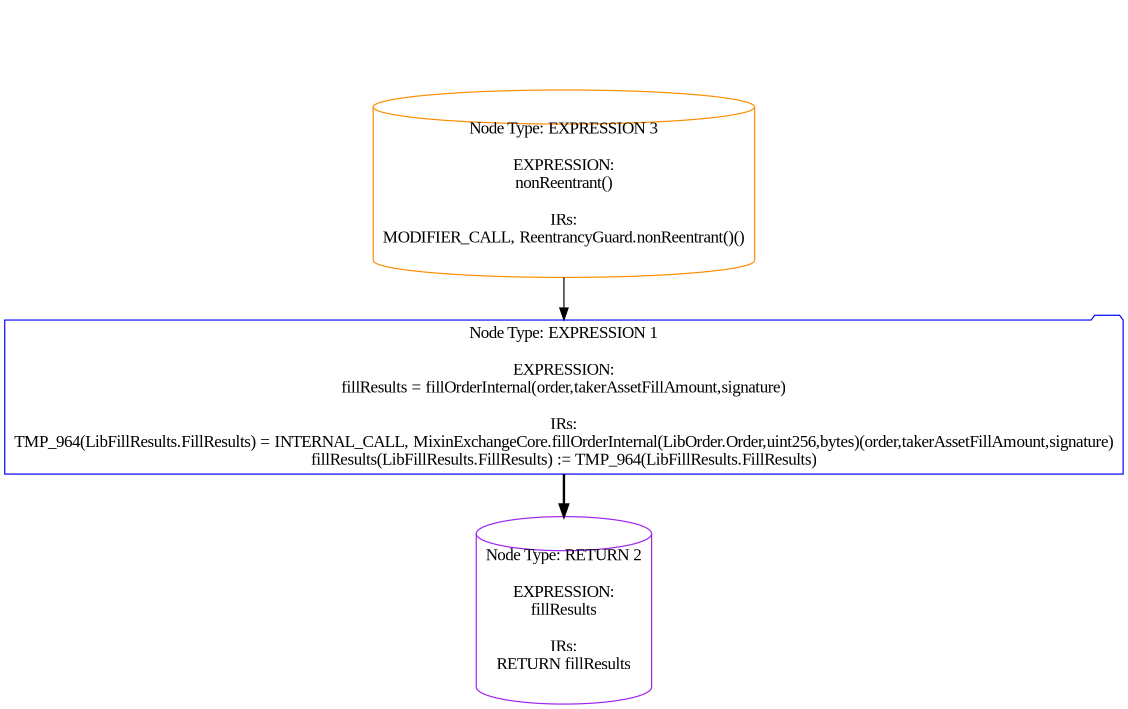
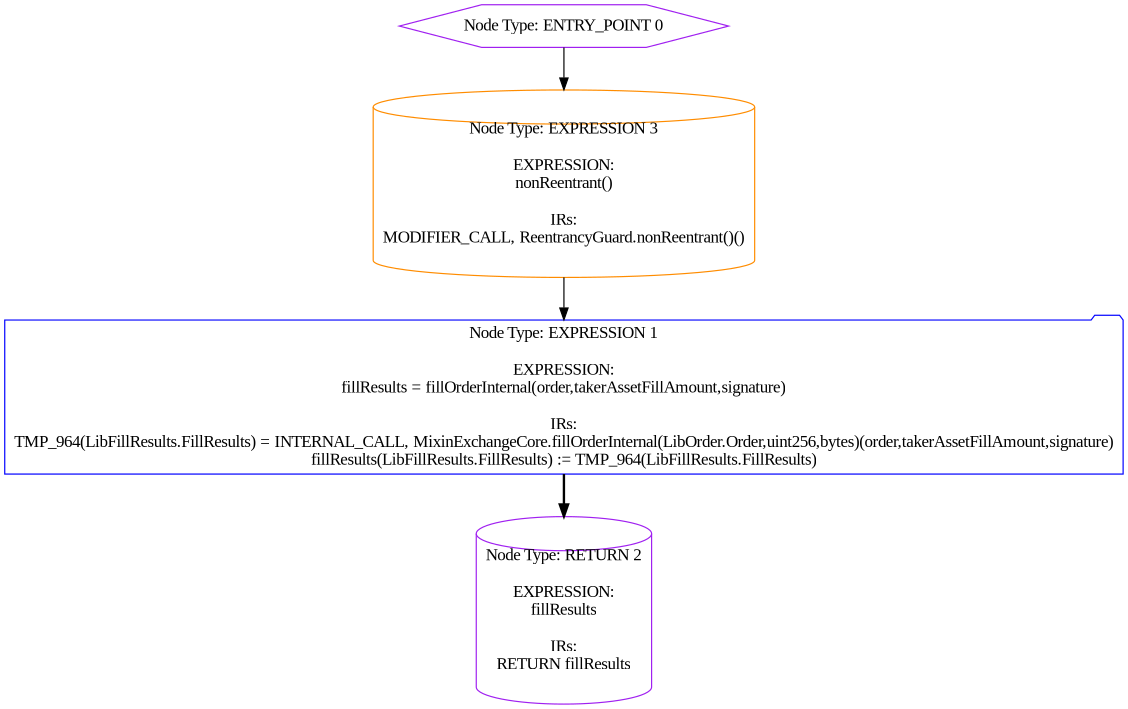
node "Node Type: ENTRY_POINT 0": added
